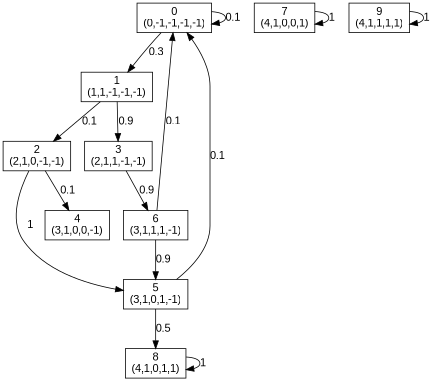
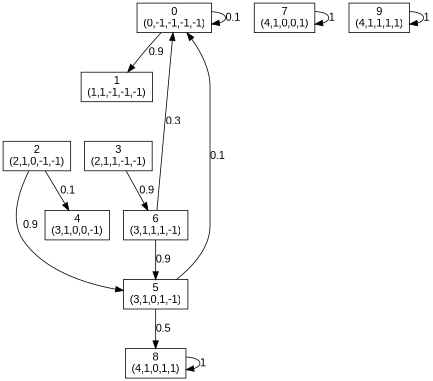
edge "0 (0,-1,-1,-1,-1)" -> "1 (1,1,-1,-1,-1)": label "0.3" -> "0.9"
edge "1 (1,1,-1,-1,-1)" -> "3 (2,1,1,-1,-1)": removed, label "0.9"
edge "1 (1,1,-1,-1,-1)" -> "2 (2,1,0,-1,-1)": removed, label "0.1"
edge "6 (3,1,1,1,-1)" -> "0 (0,-1,-1,-1,-1)": label "0.1" -> "0.3"
edge "2 (2,1,0,-1,-1)" -> "5 (3,1,0,1,-1)": label "1" -> "0.9"
